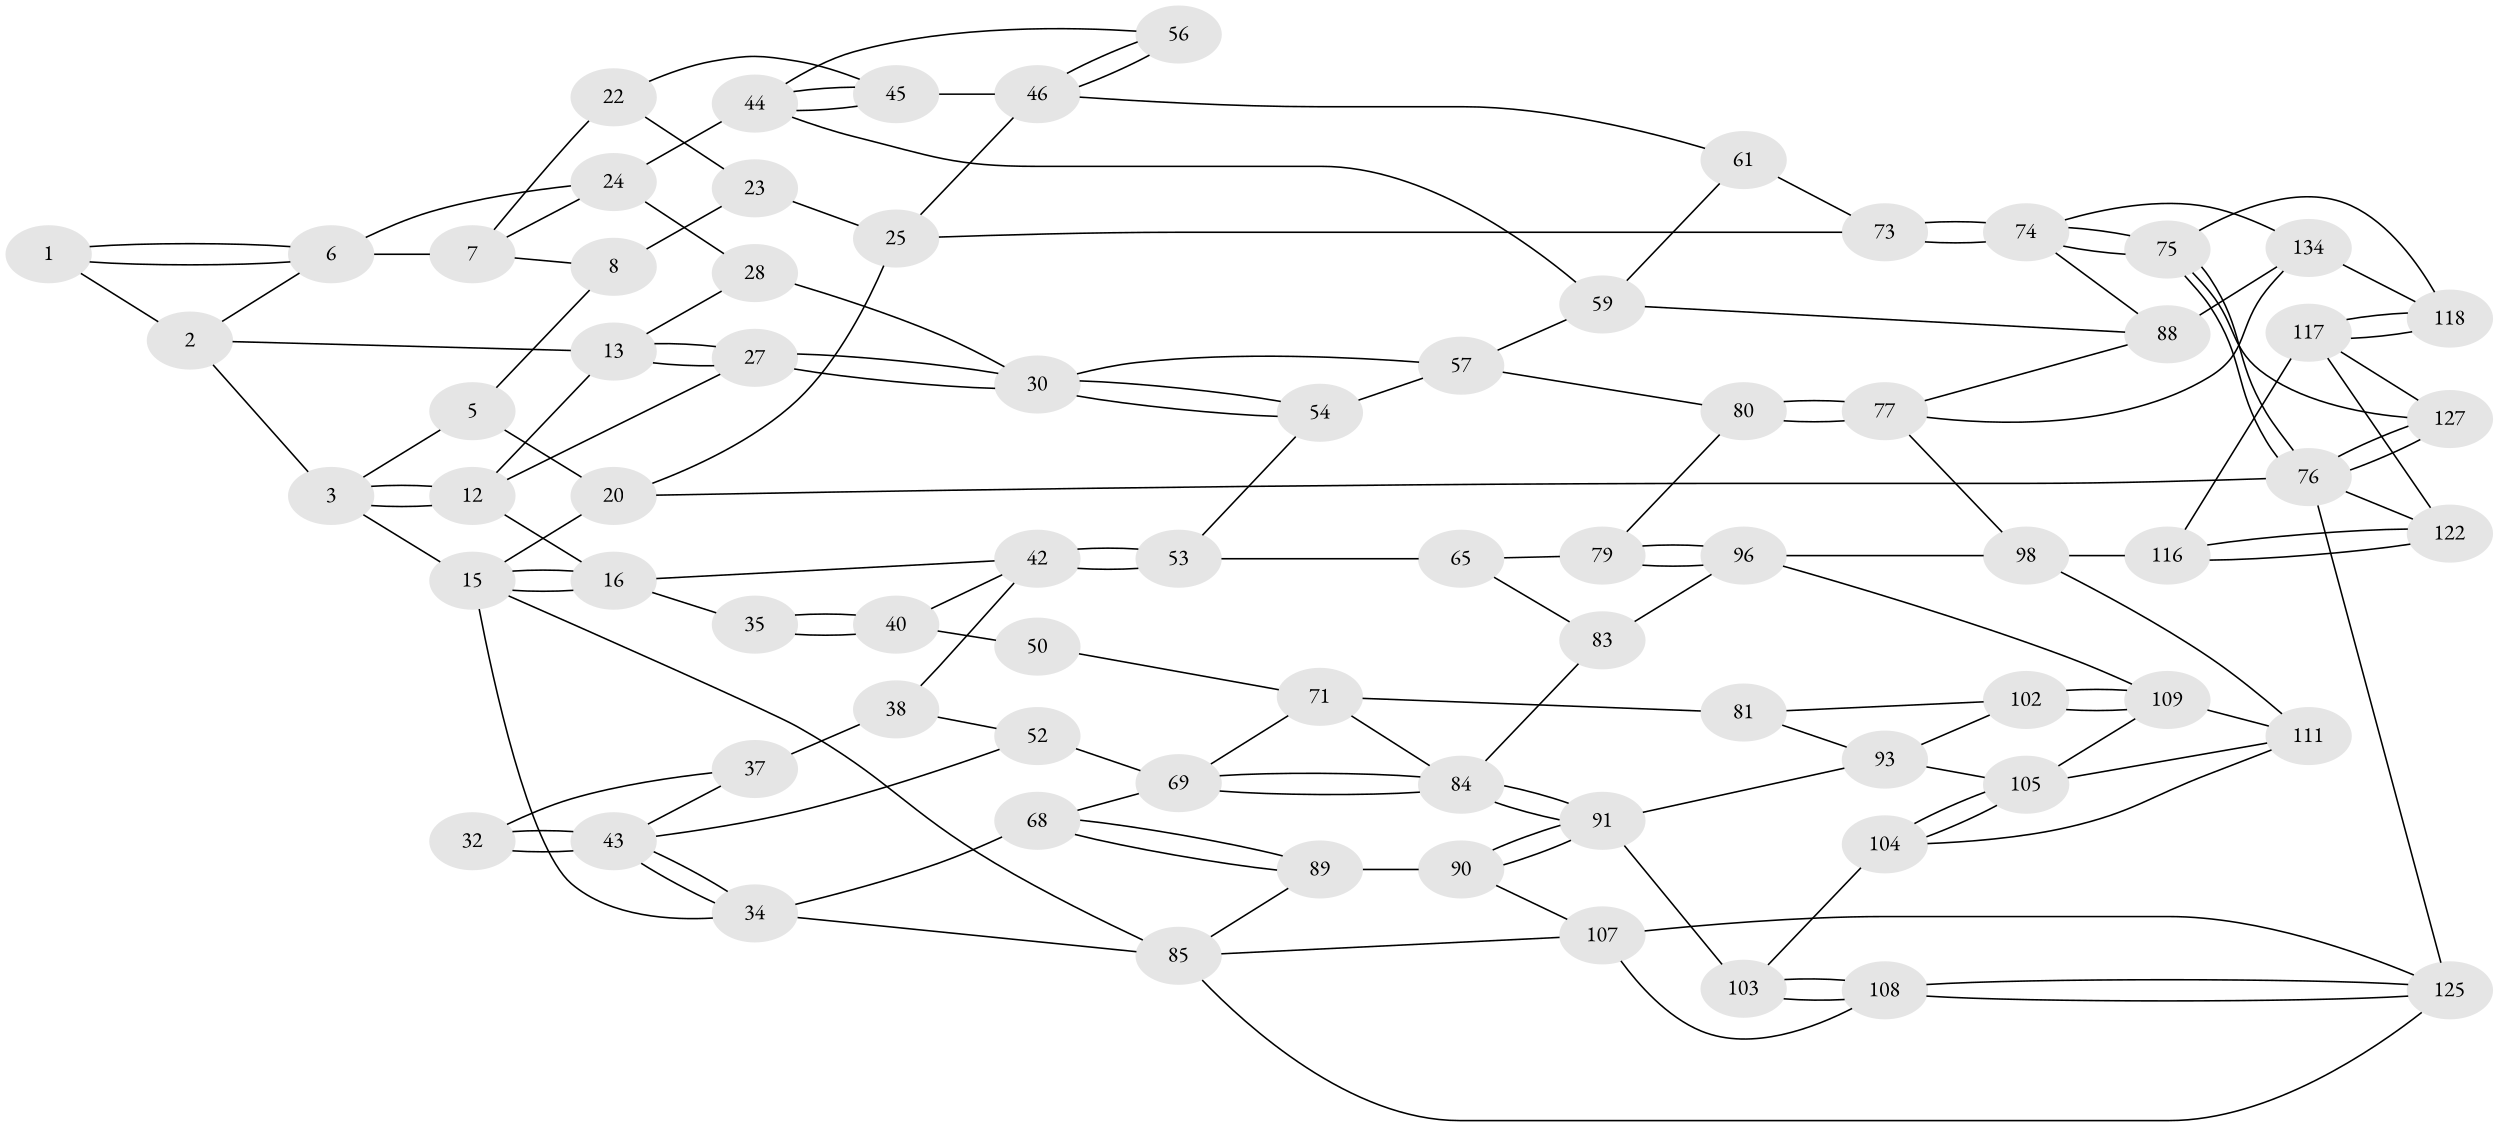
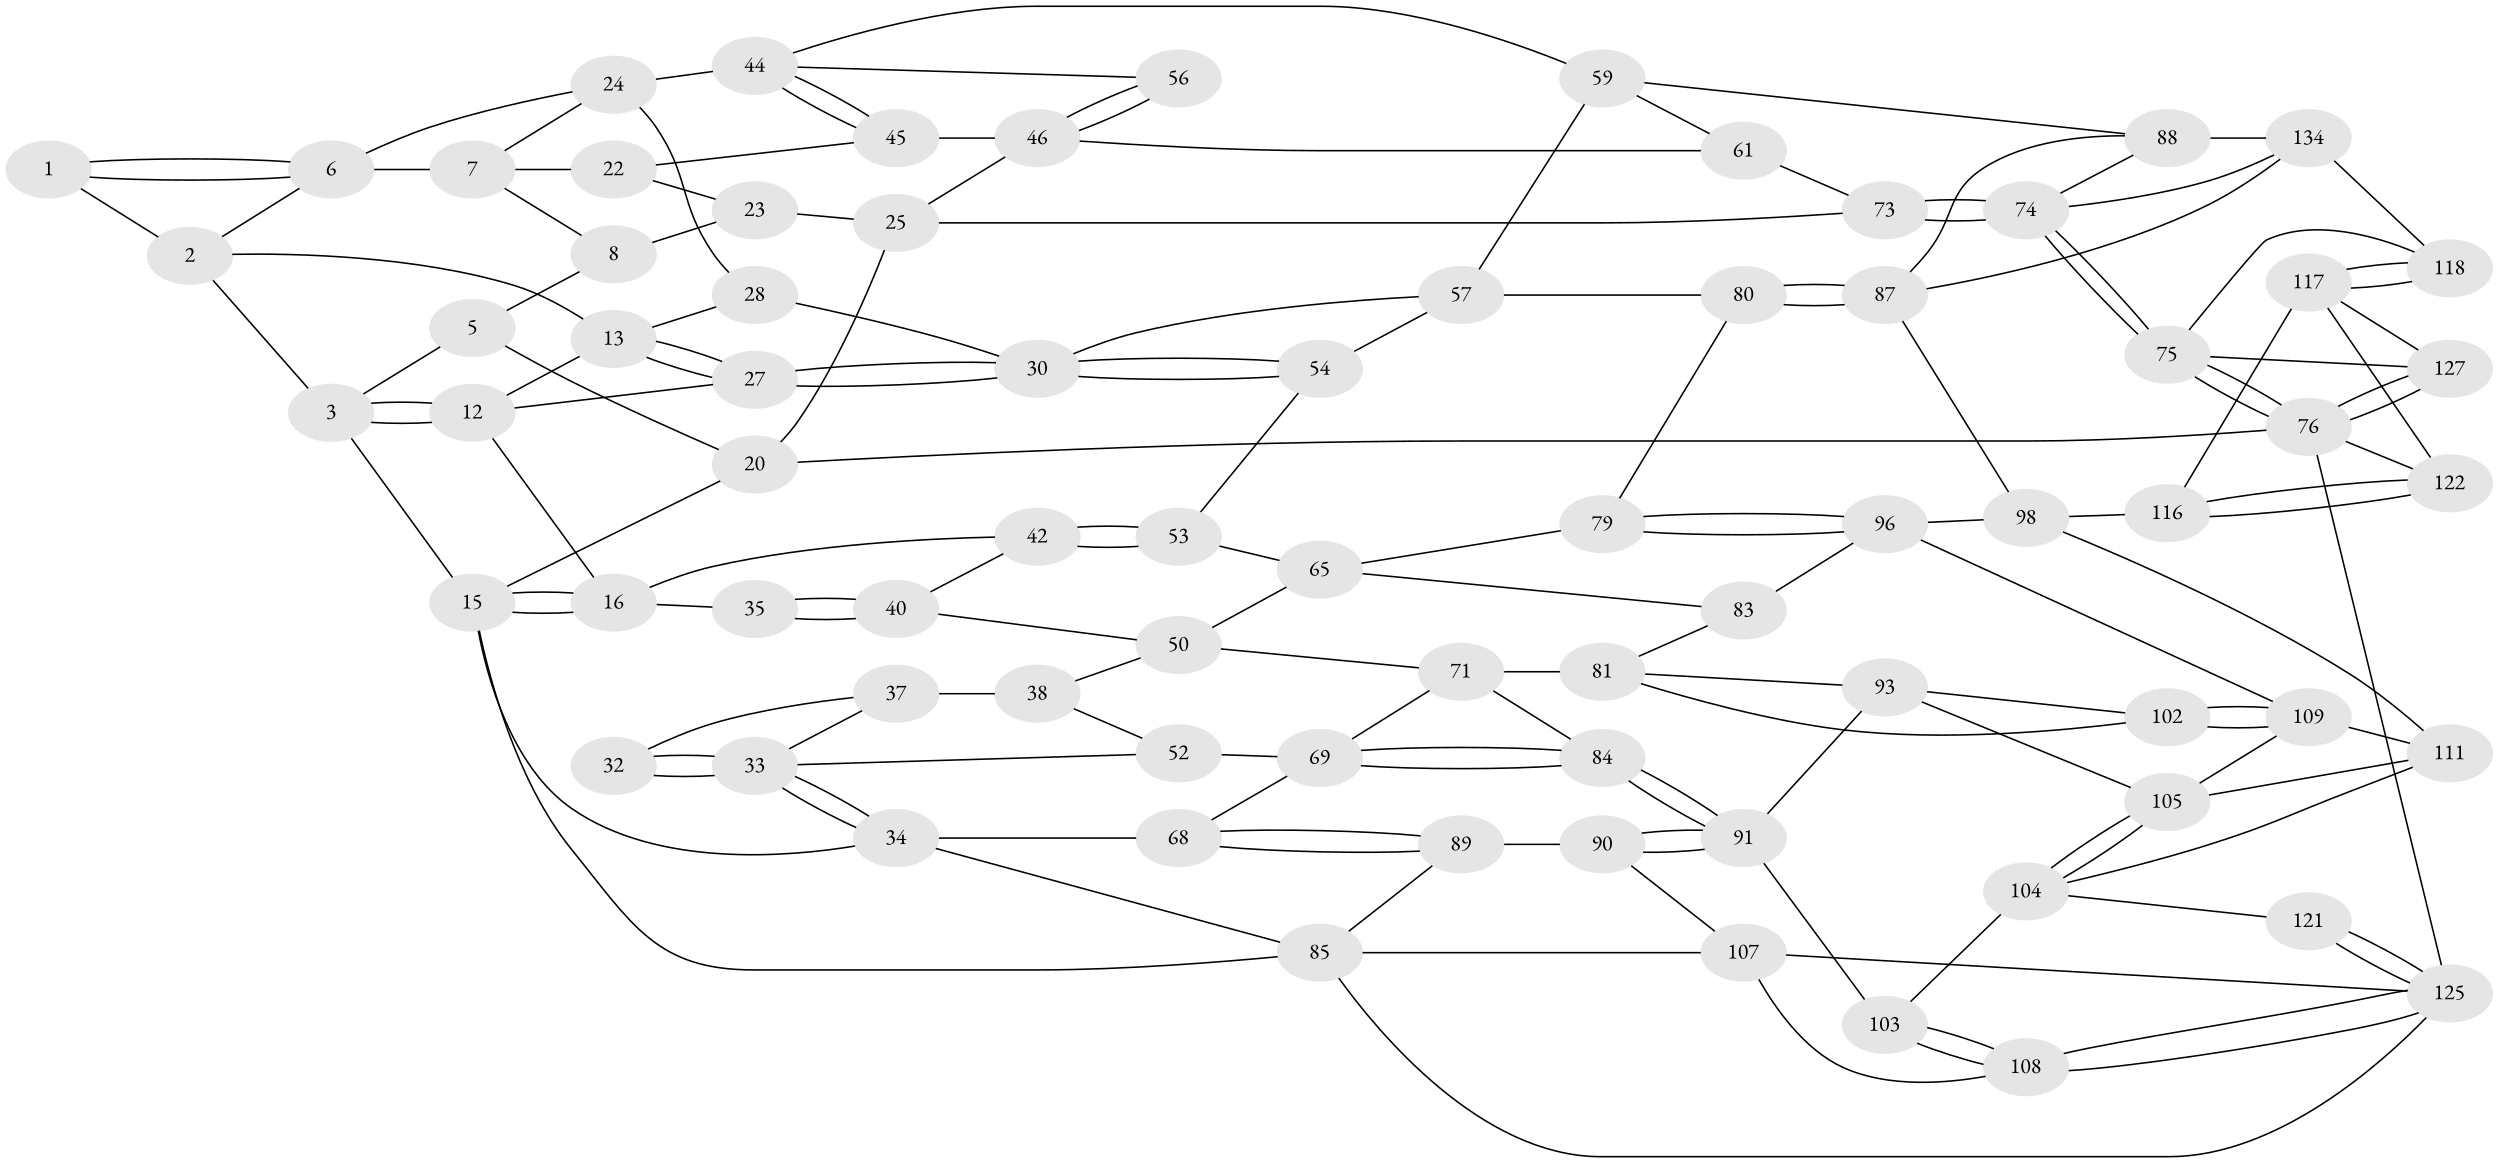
node "77": label "77" -> "87"
edge "65" -- "50": added
edge "42" -- "38": now "50" -- "38"
edge "83" -- "84": now "83" -- "81"
node "43": label "43" -> "33"
node "121": added
